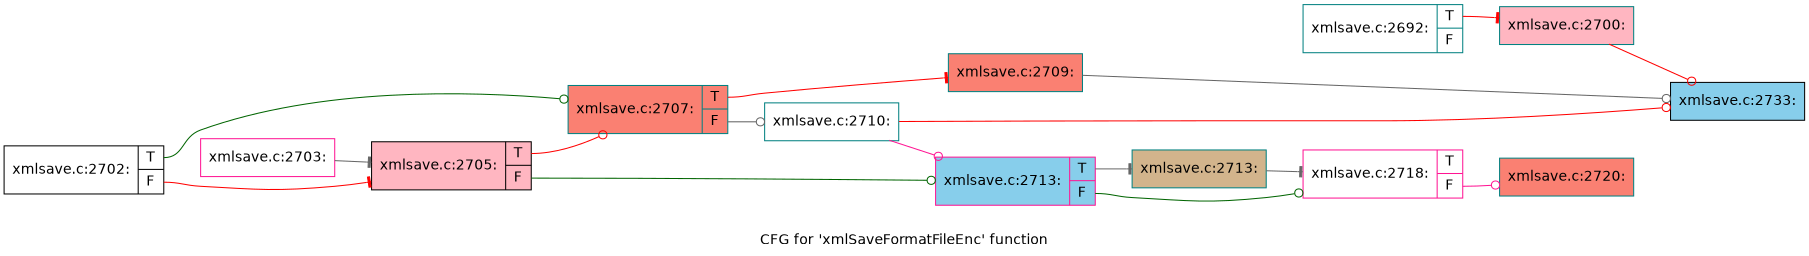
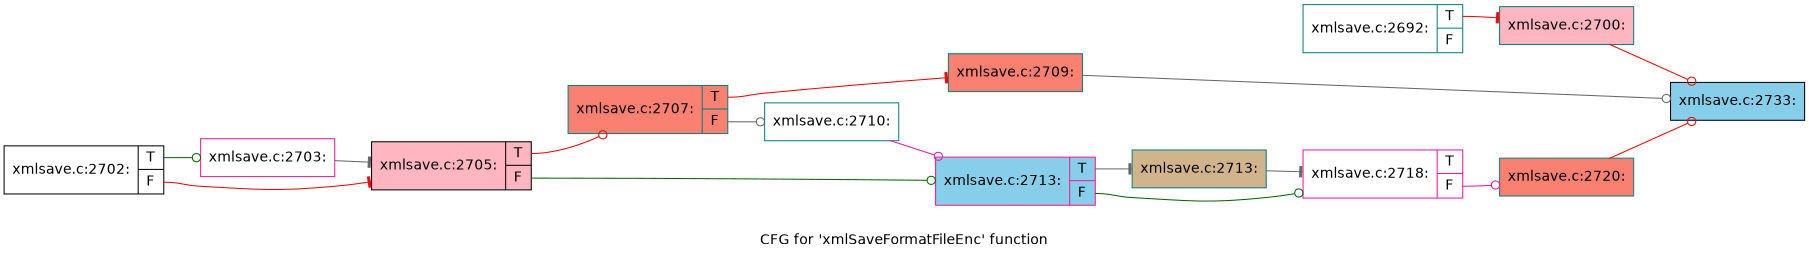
edge "xmlsave.c:2702:" -> "xmlsave.c:2707:": now "xmlsave.c:2702:" -> "xmlsave.c:2703:"
edge "xmlsave.c:2710:" -> "xmlsave.c:2733:": now "xmlsave.c:2720:" -> "xmlsave.c:2733:"
